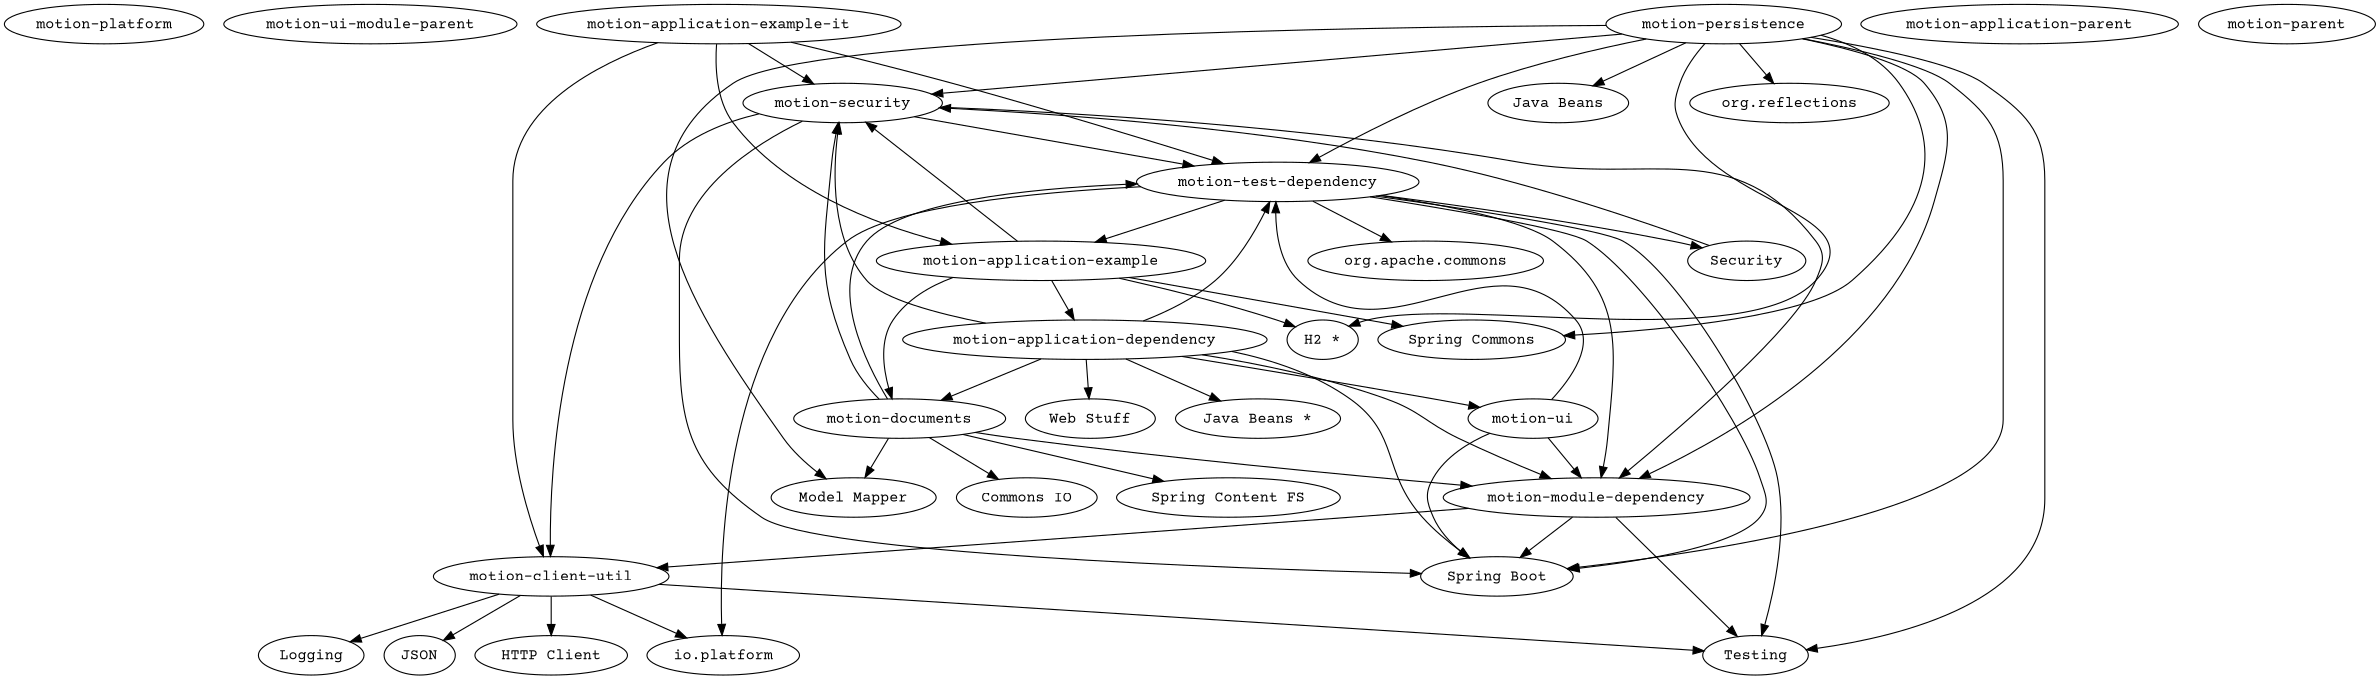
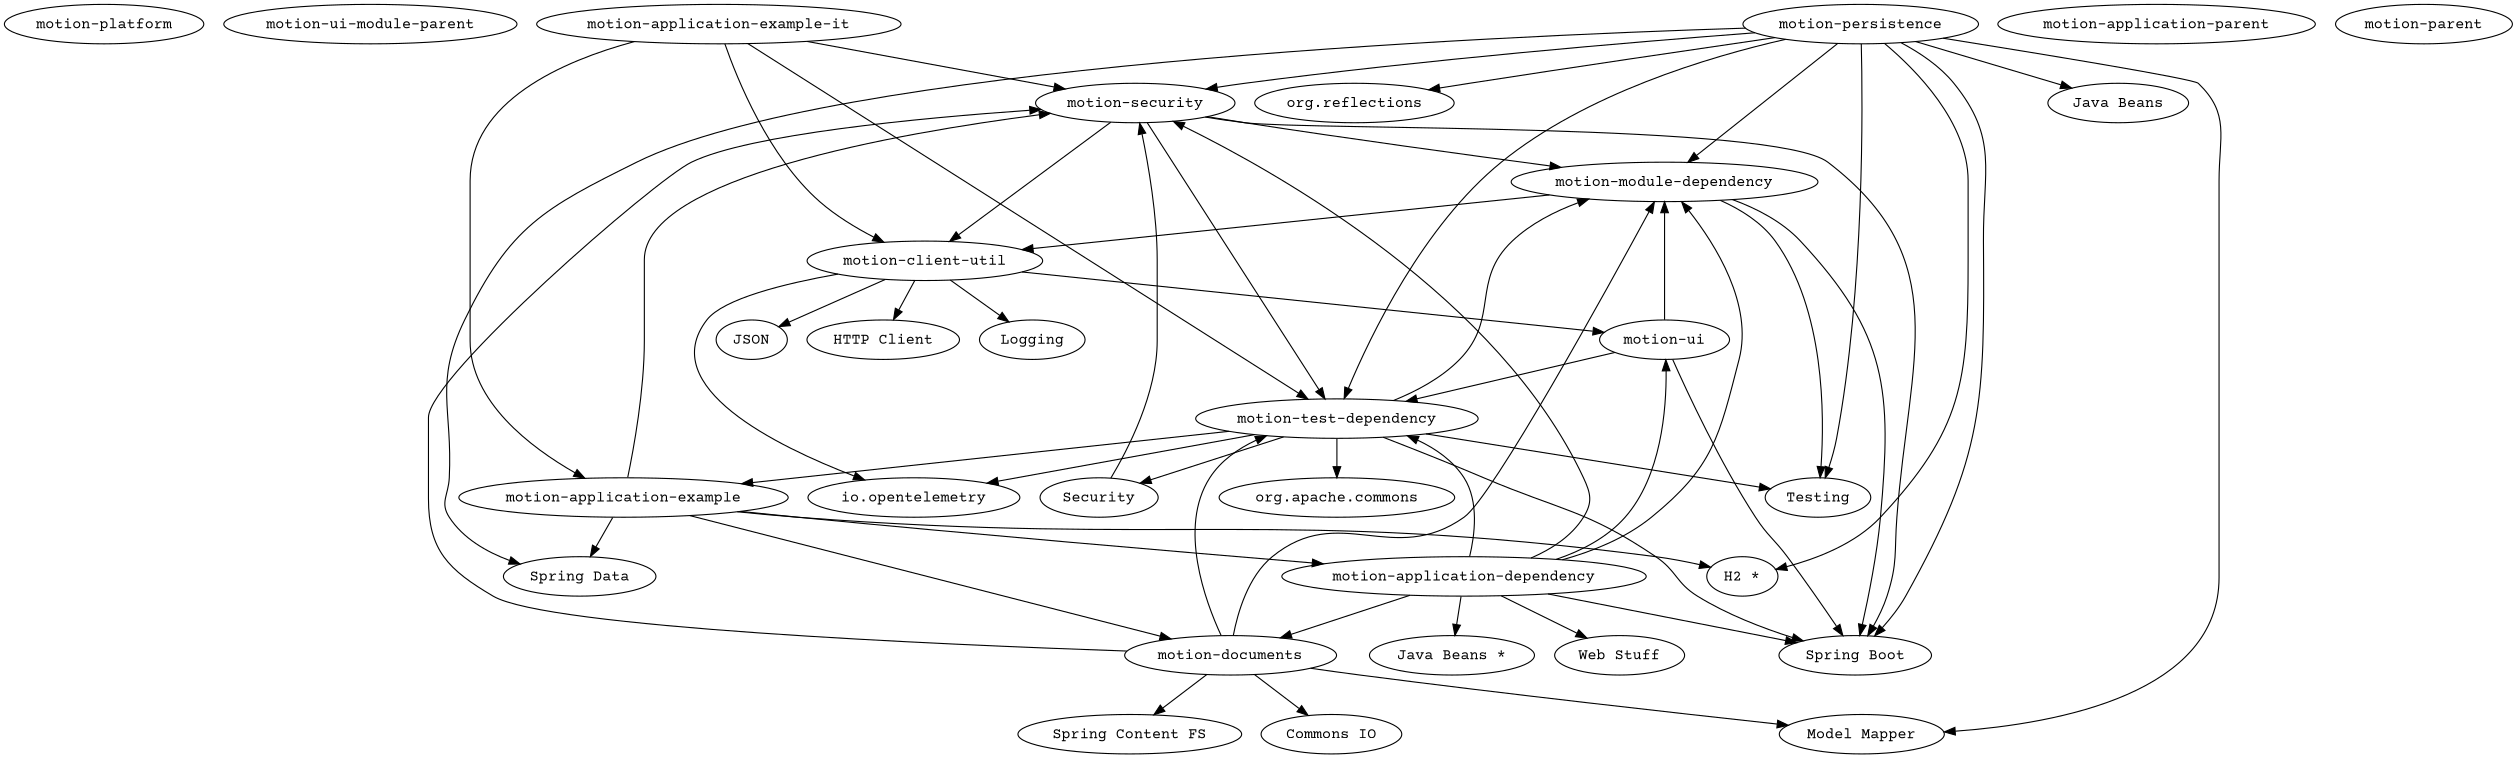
node "Spring Commons": label "Spring Commons" -> "Spring Data"
edge "motion-client-util" -> "Testing": now "motion-client-util" -> "motion-ui"
node "io.platform": label "io.platform" -> "io.opentelemetry"
